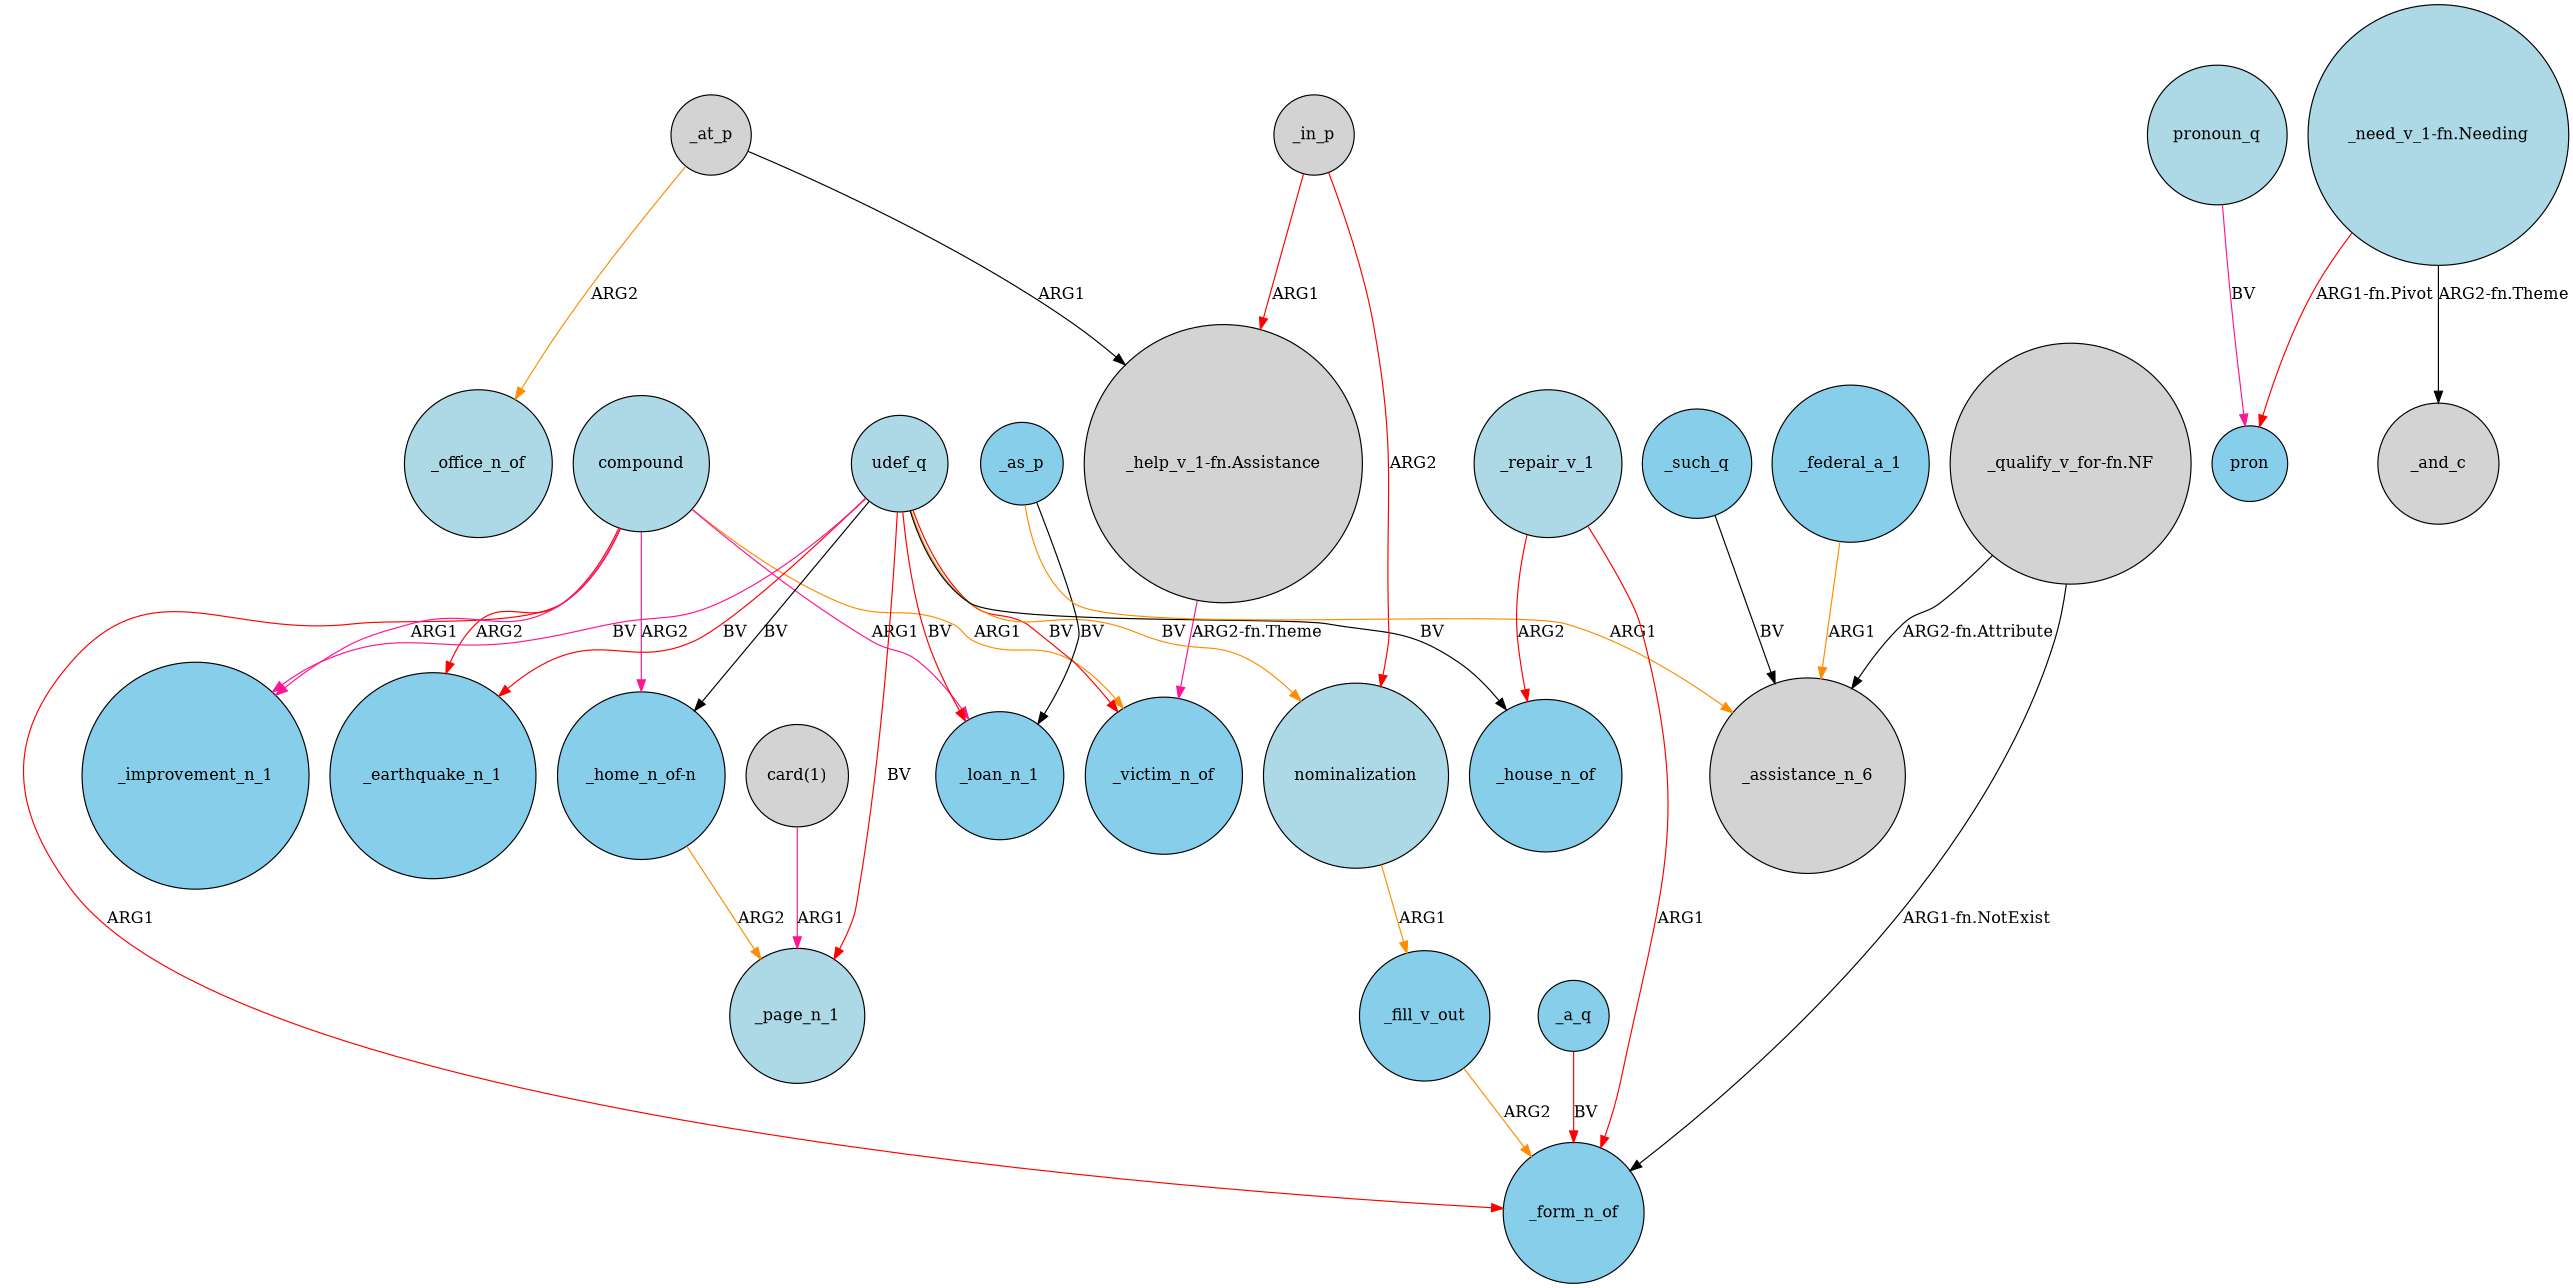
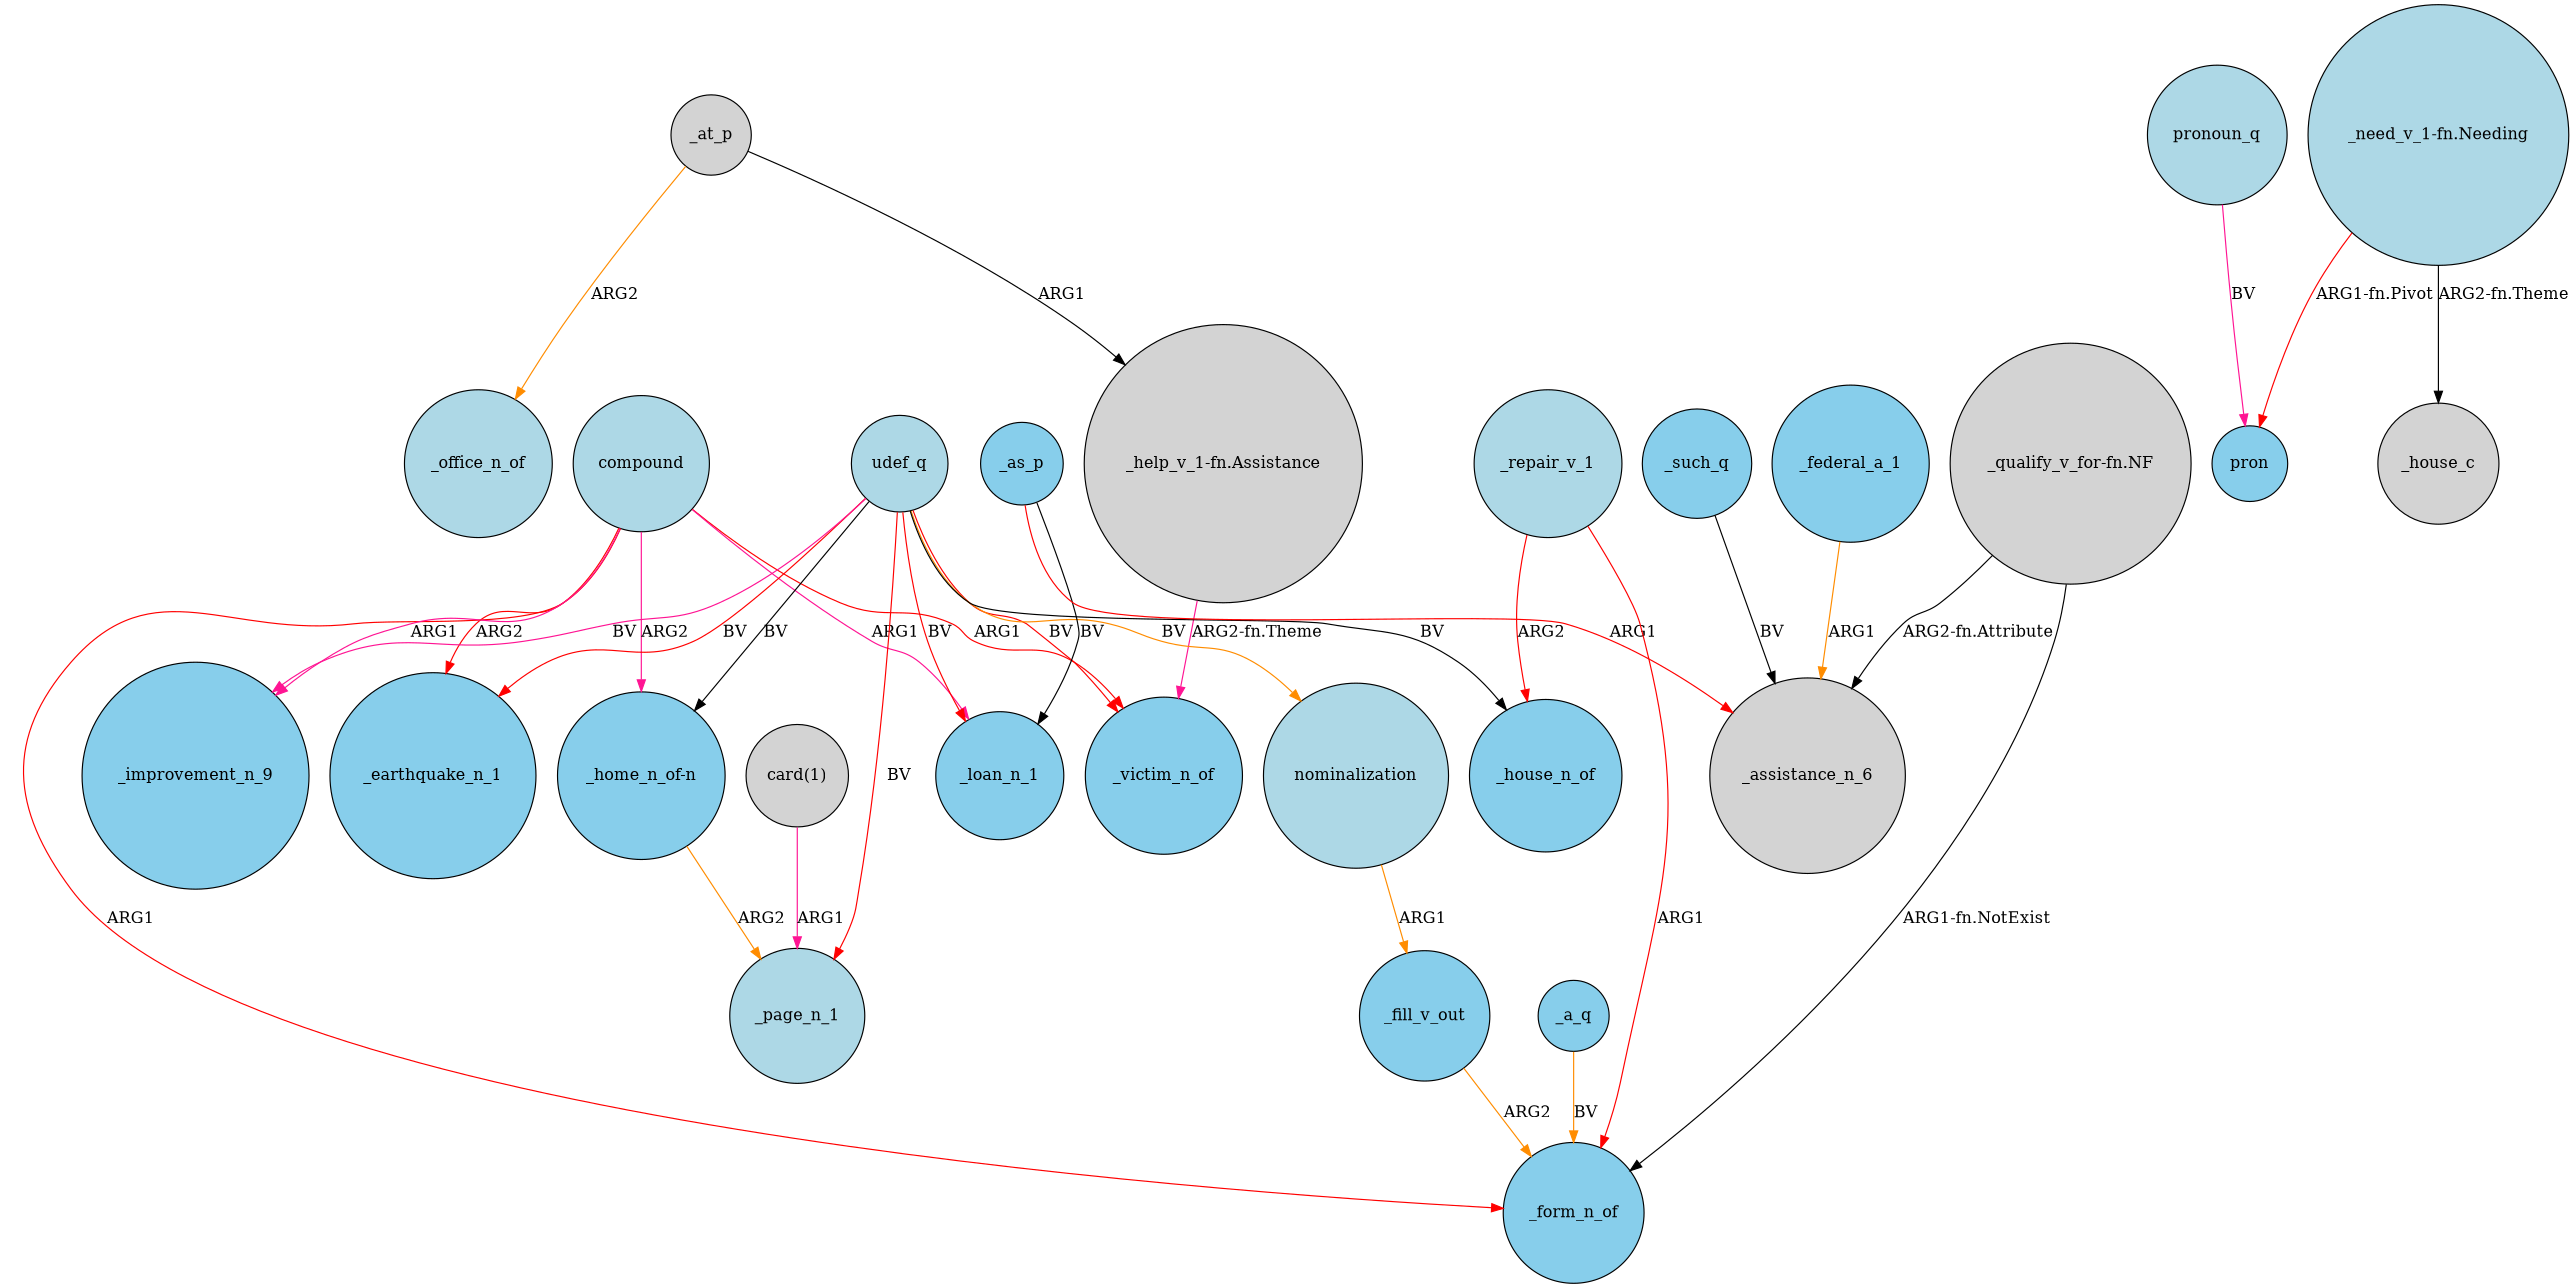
node "_in_p": removed
node "_and_c": label "_and_c" -> "_house_c"
edge "compound" -> "_victim_n_of": color darkorange -> red
edge "_as_p" -> "_assistance_n_6": color darkorange -> red
node "_improvement_n_1": label "_improvement_n_1" -> "_improvement_n_9"
edge "_a_q" -> "_form_n_of": color red -> darkorange
